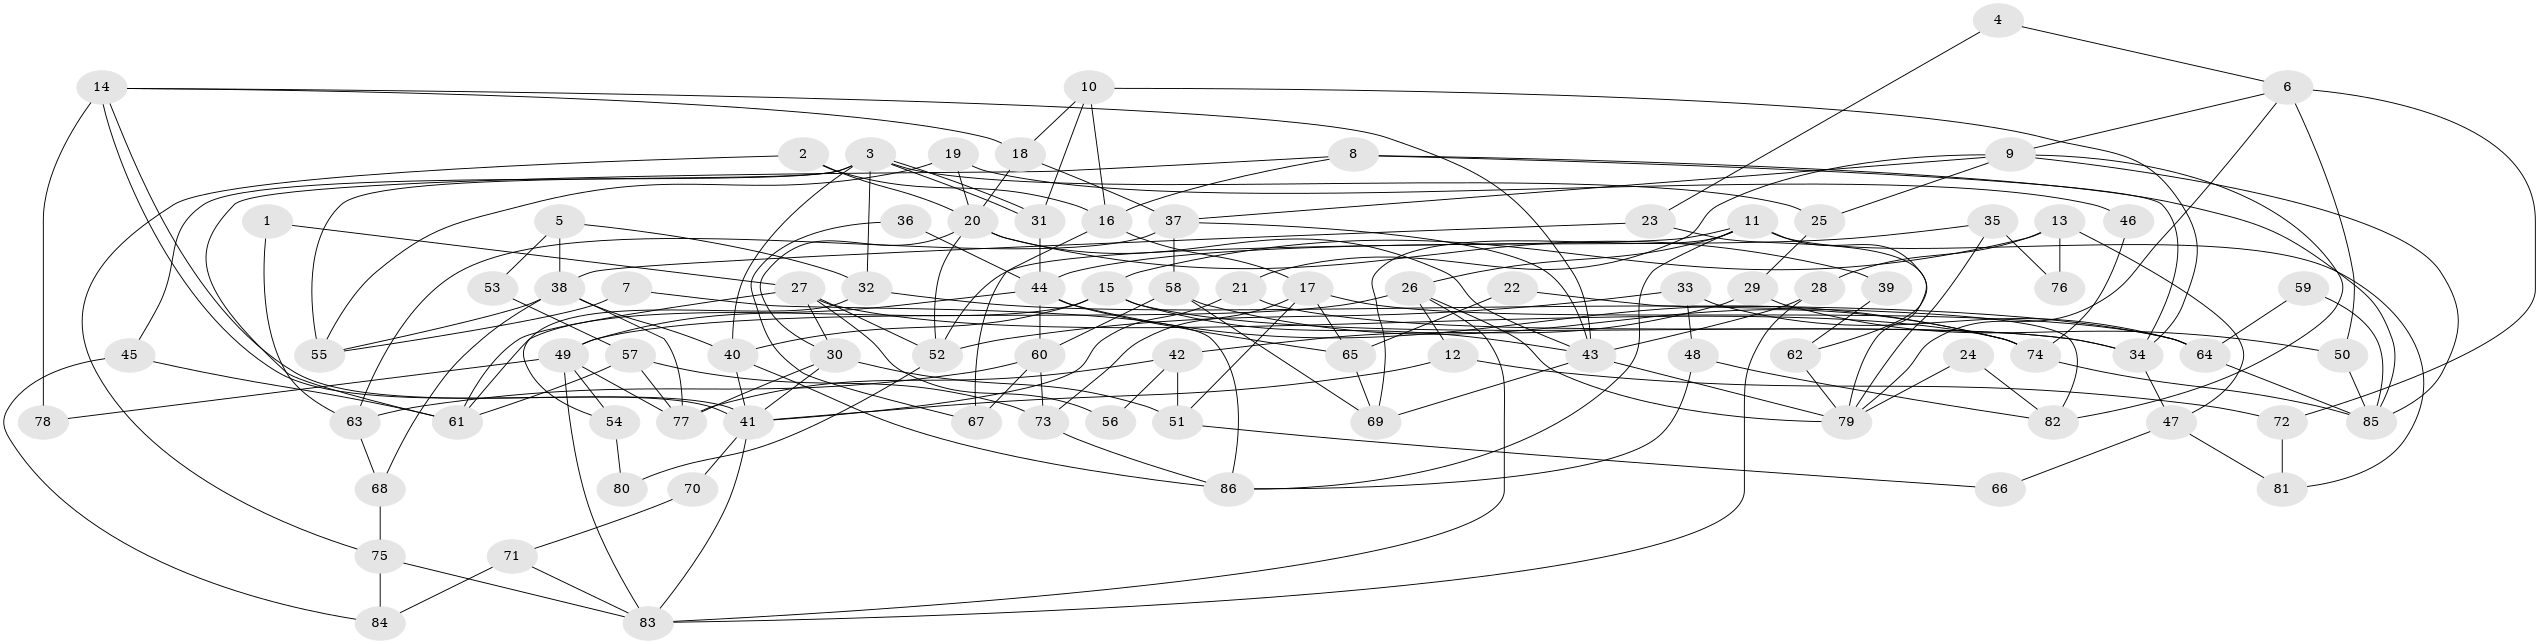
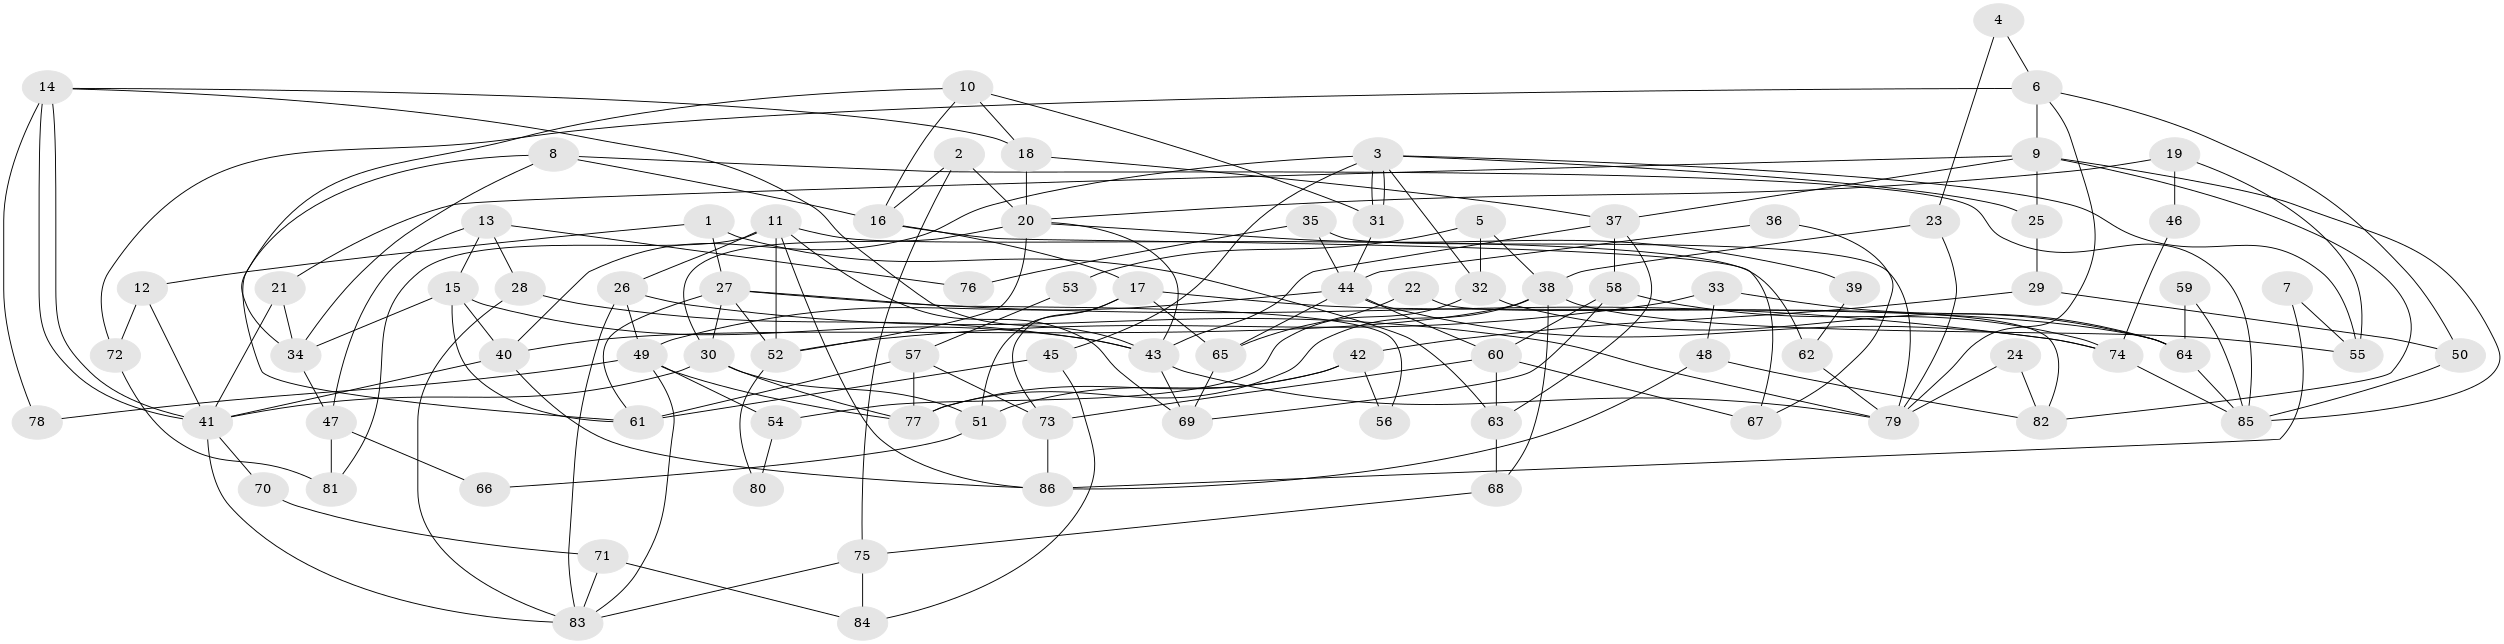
edge "26" -- "12": now "1" -- "12"
